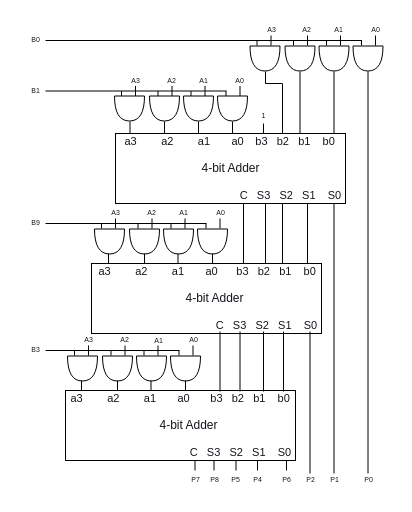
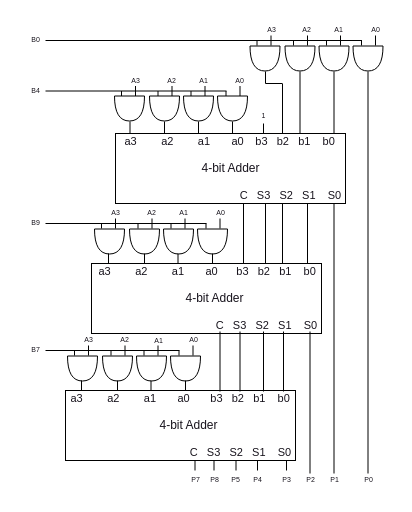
node "B1": label "B1" -> "B4"
node "B3": label "B3" -> "B7"
node "P6": label "P6" -> "P3"
